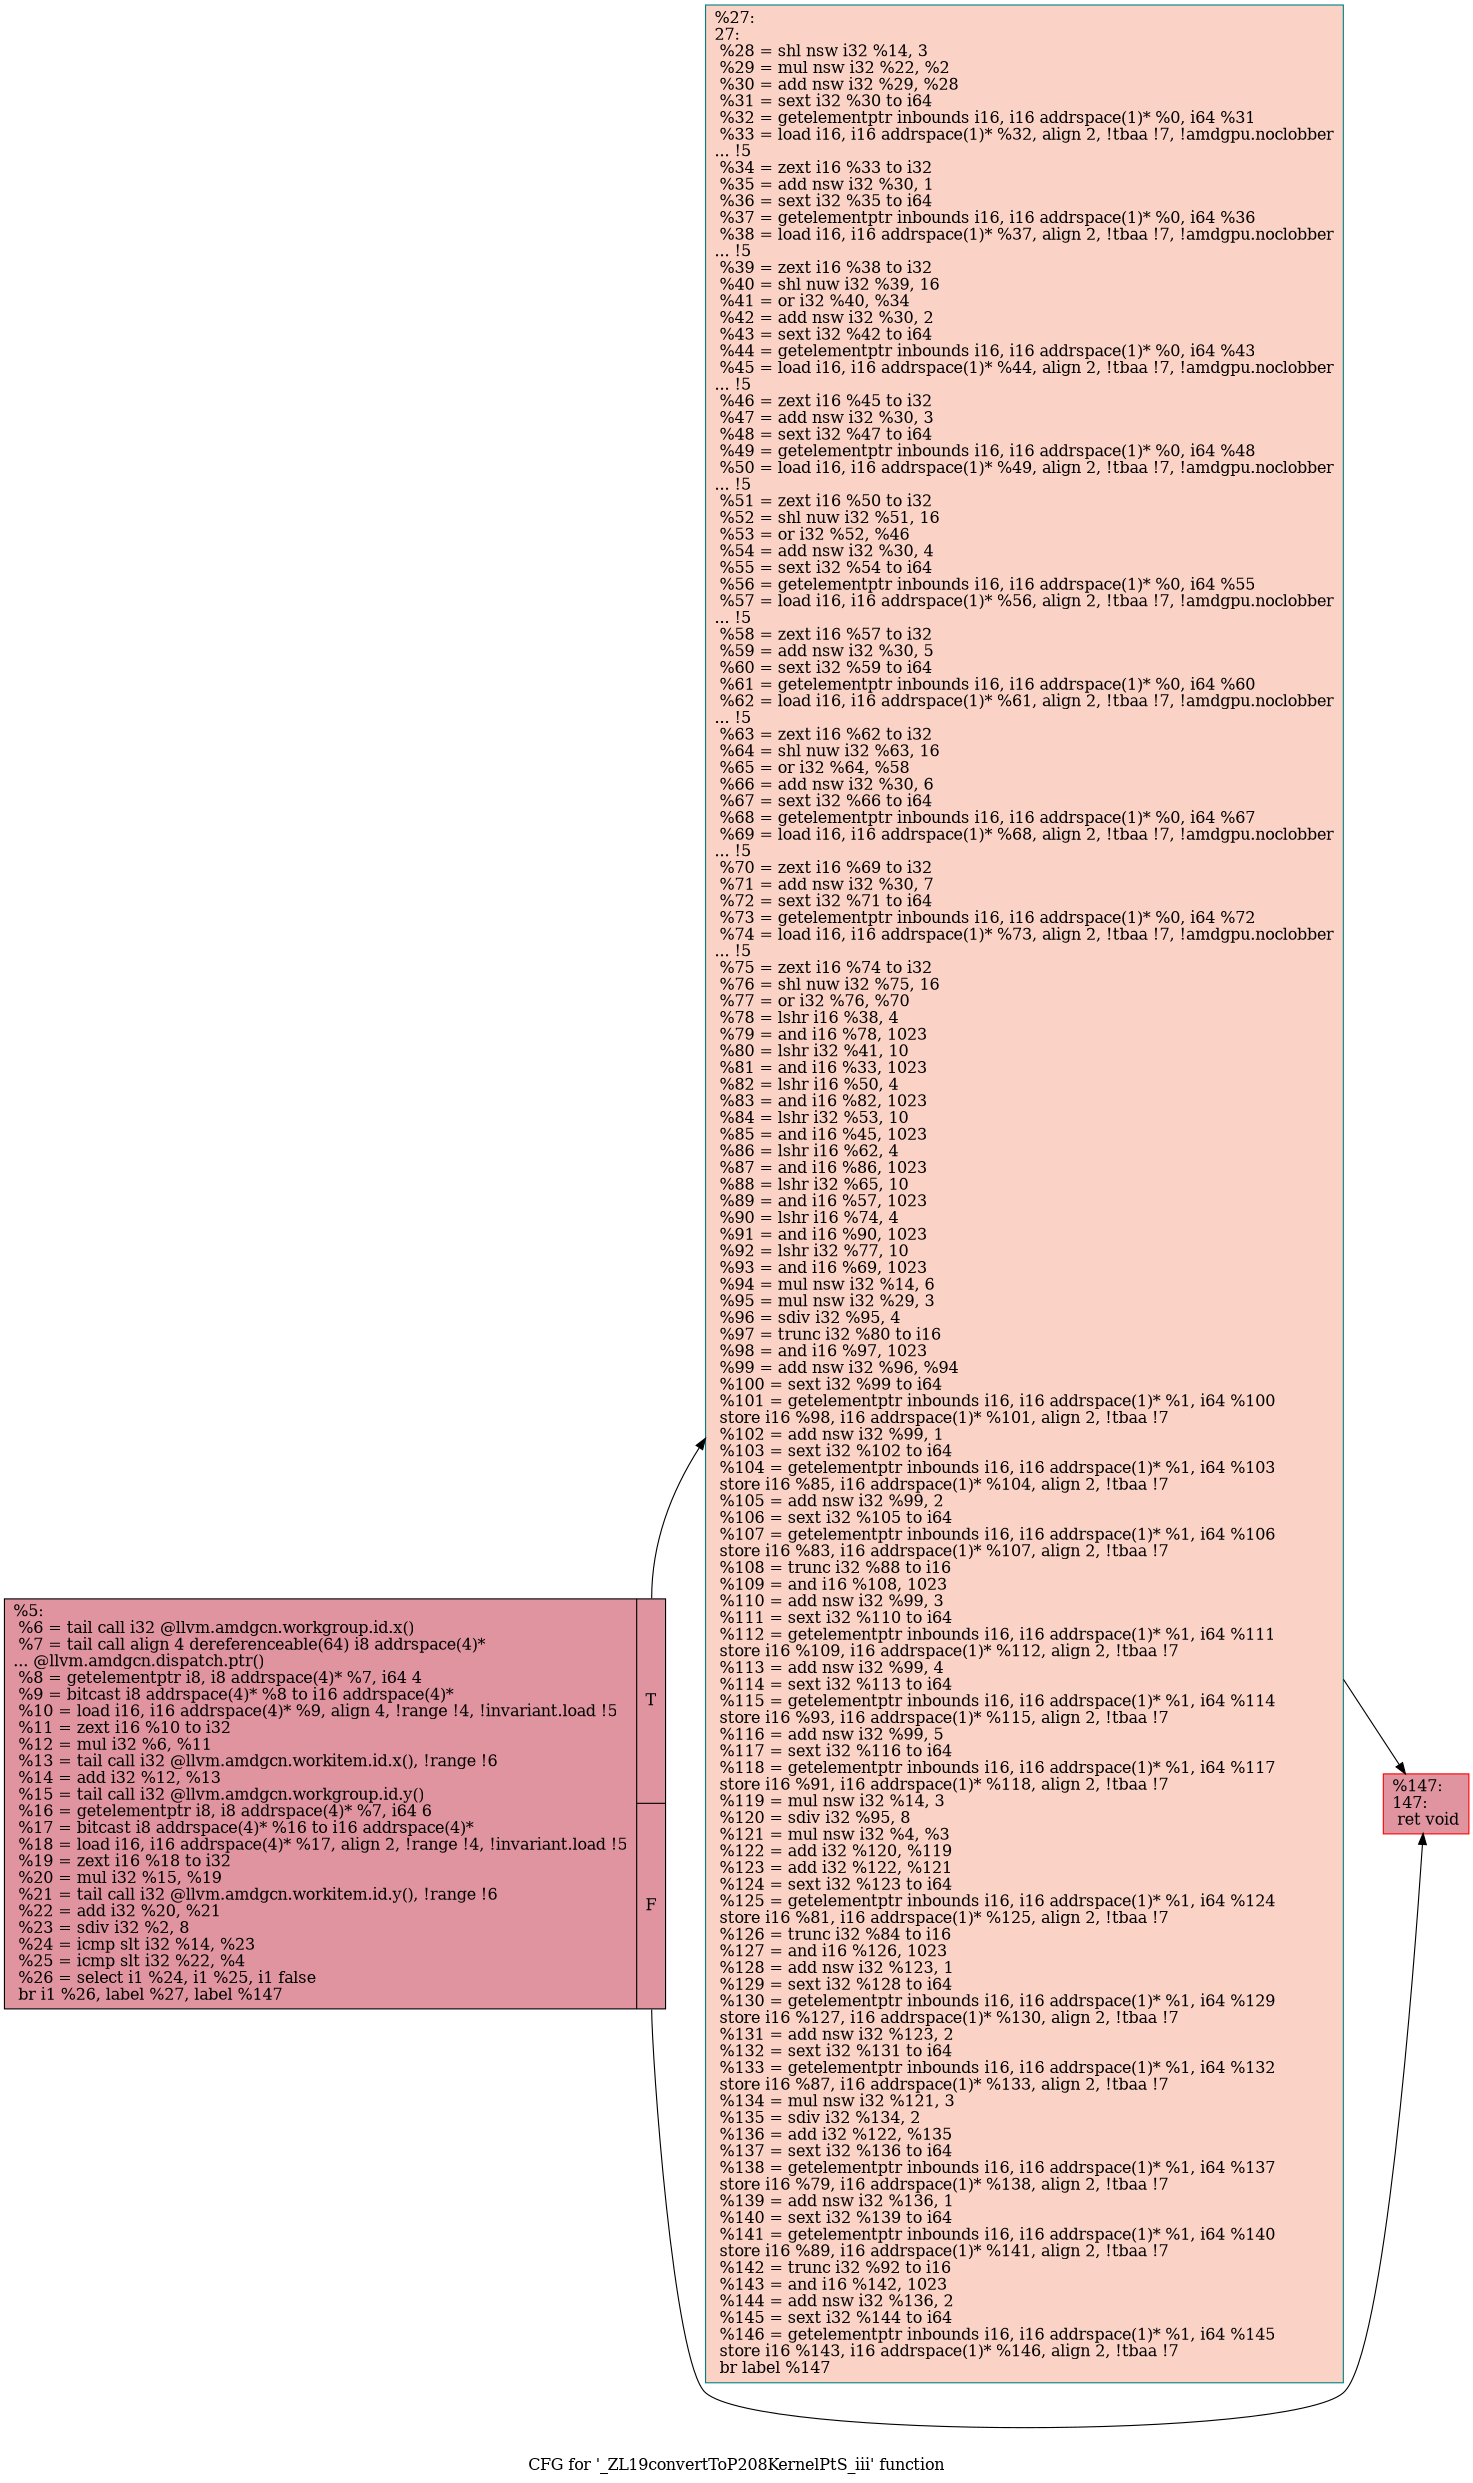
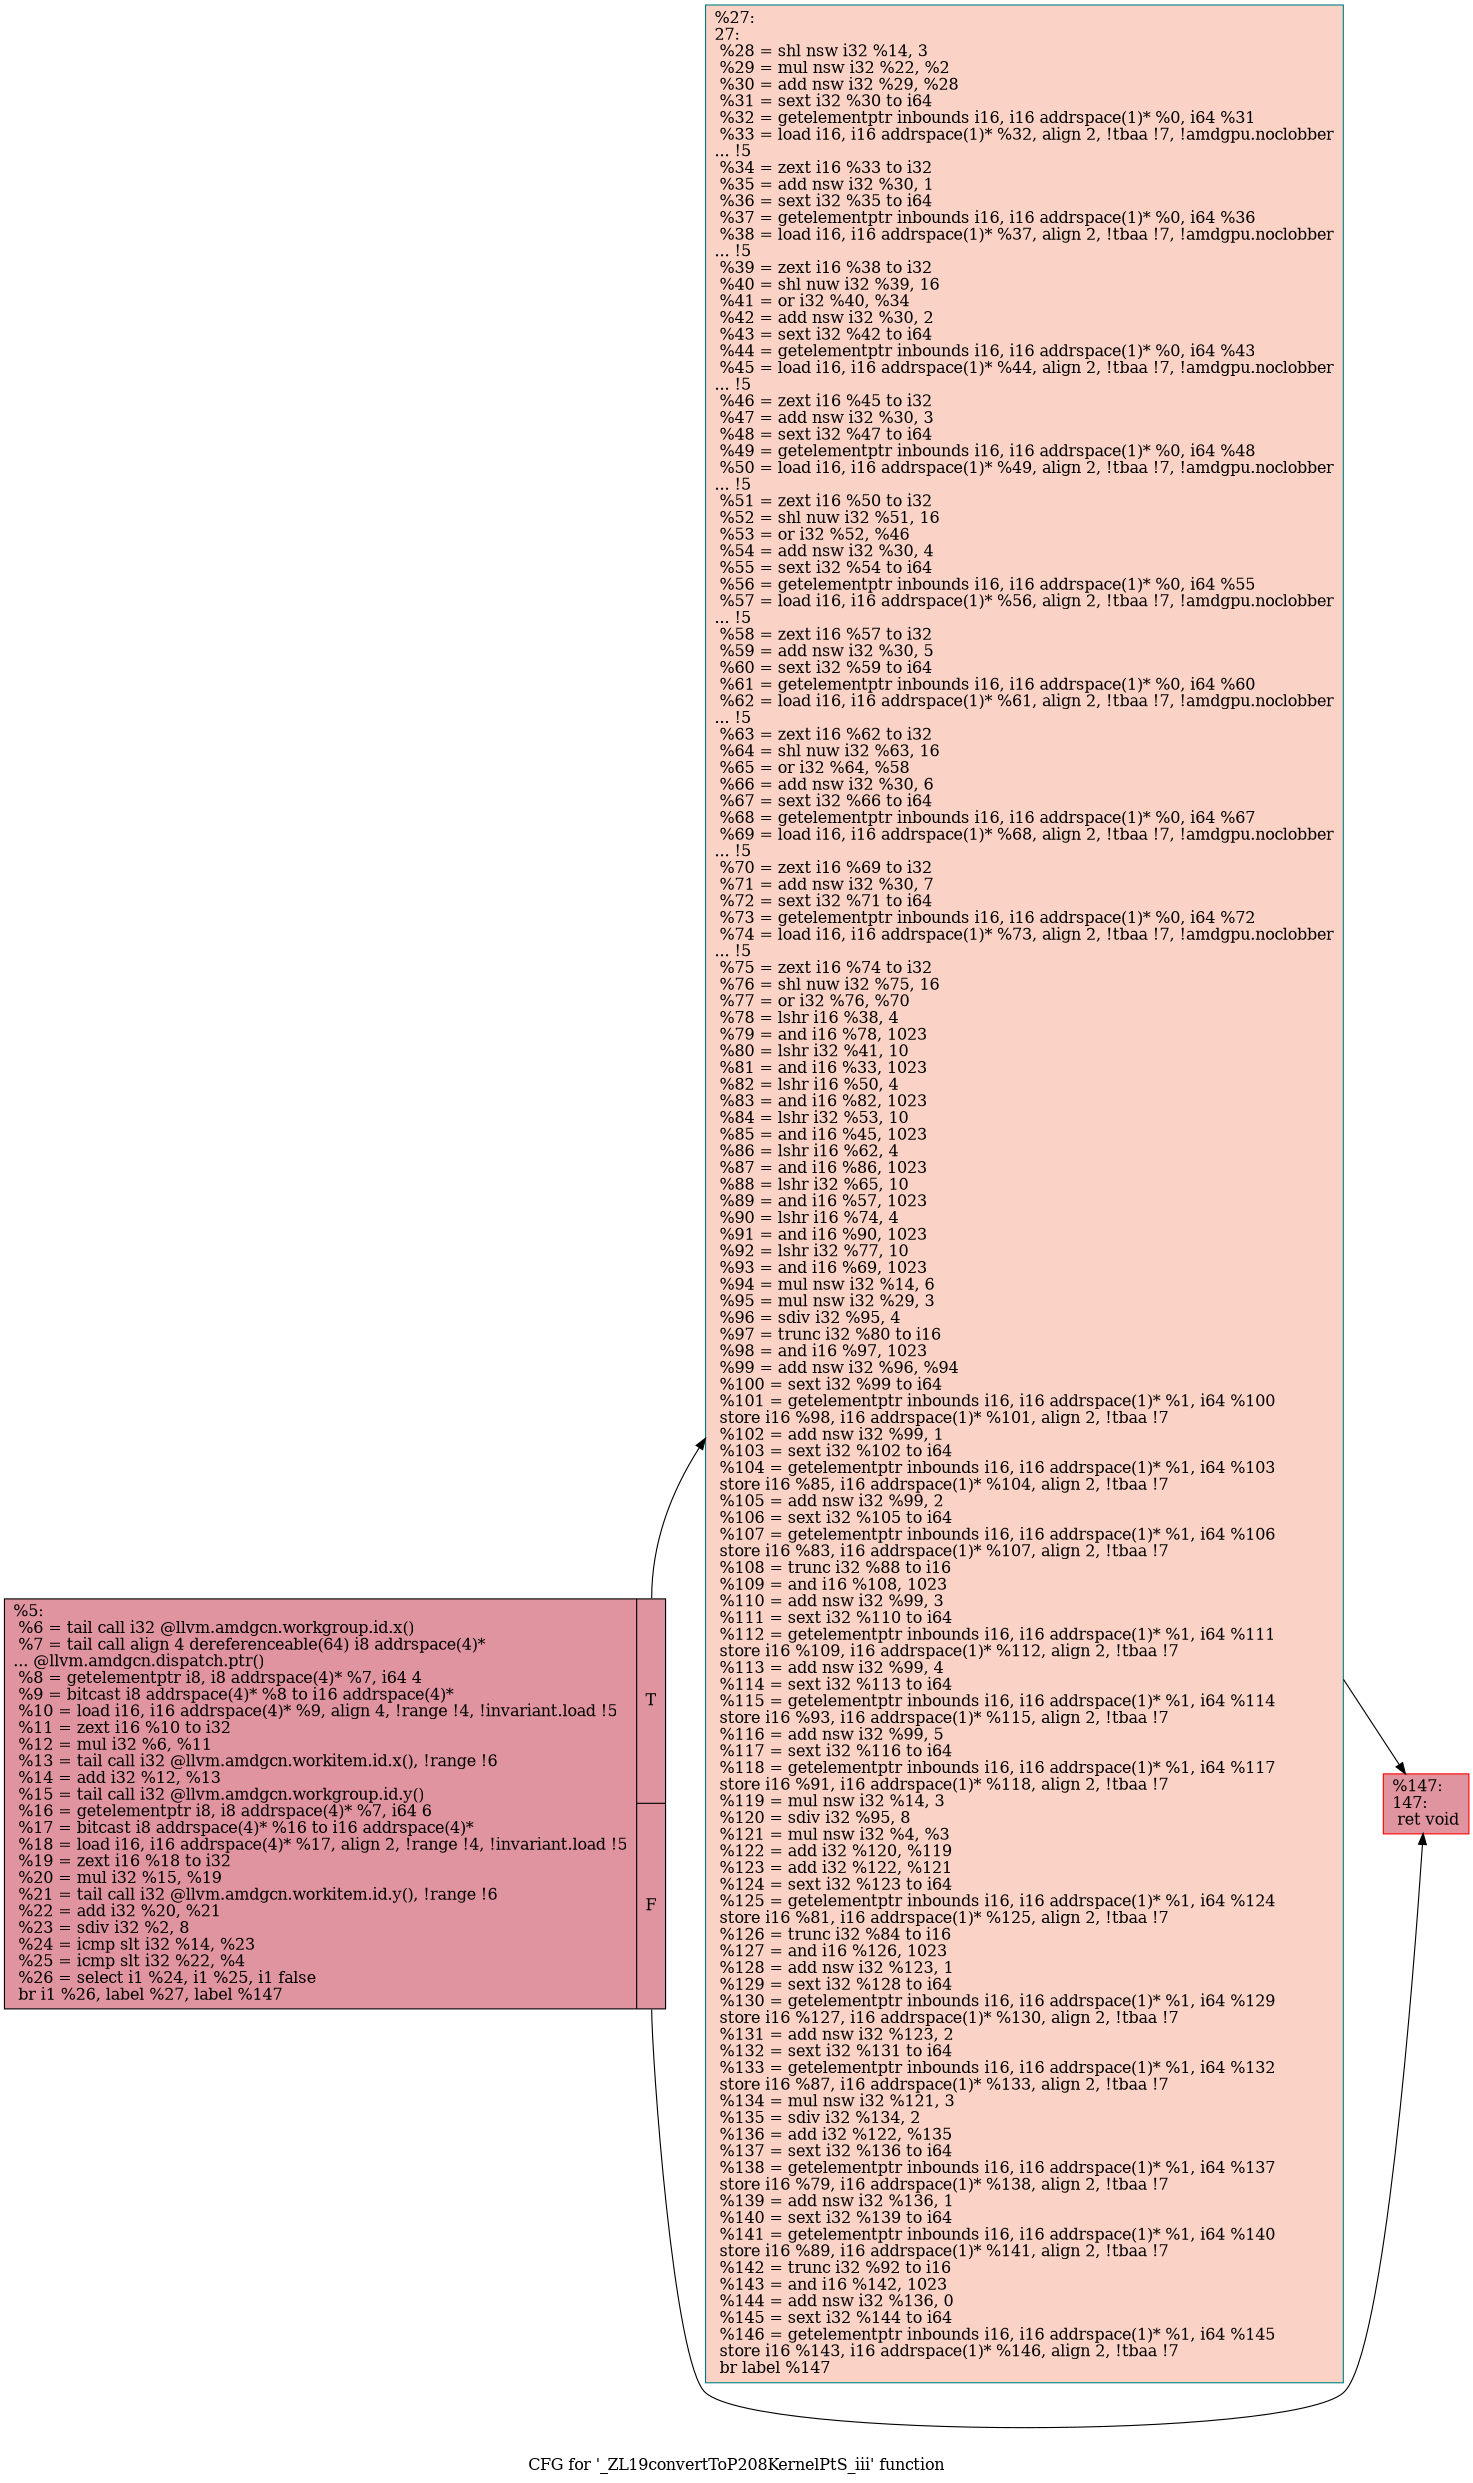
node "%27:": text "%144 = add nsw i32 %136, 2" -> "%144 = add nsw i32 %136, 0"
